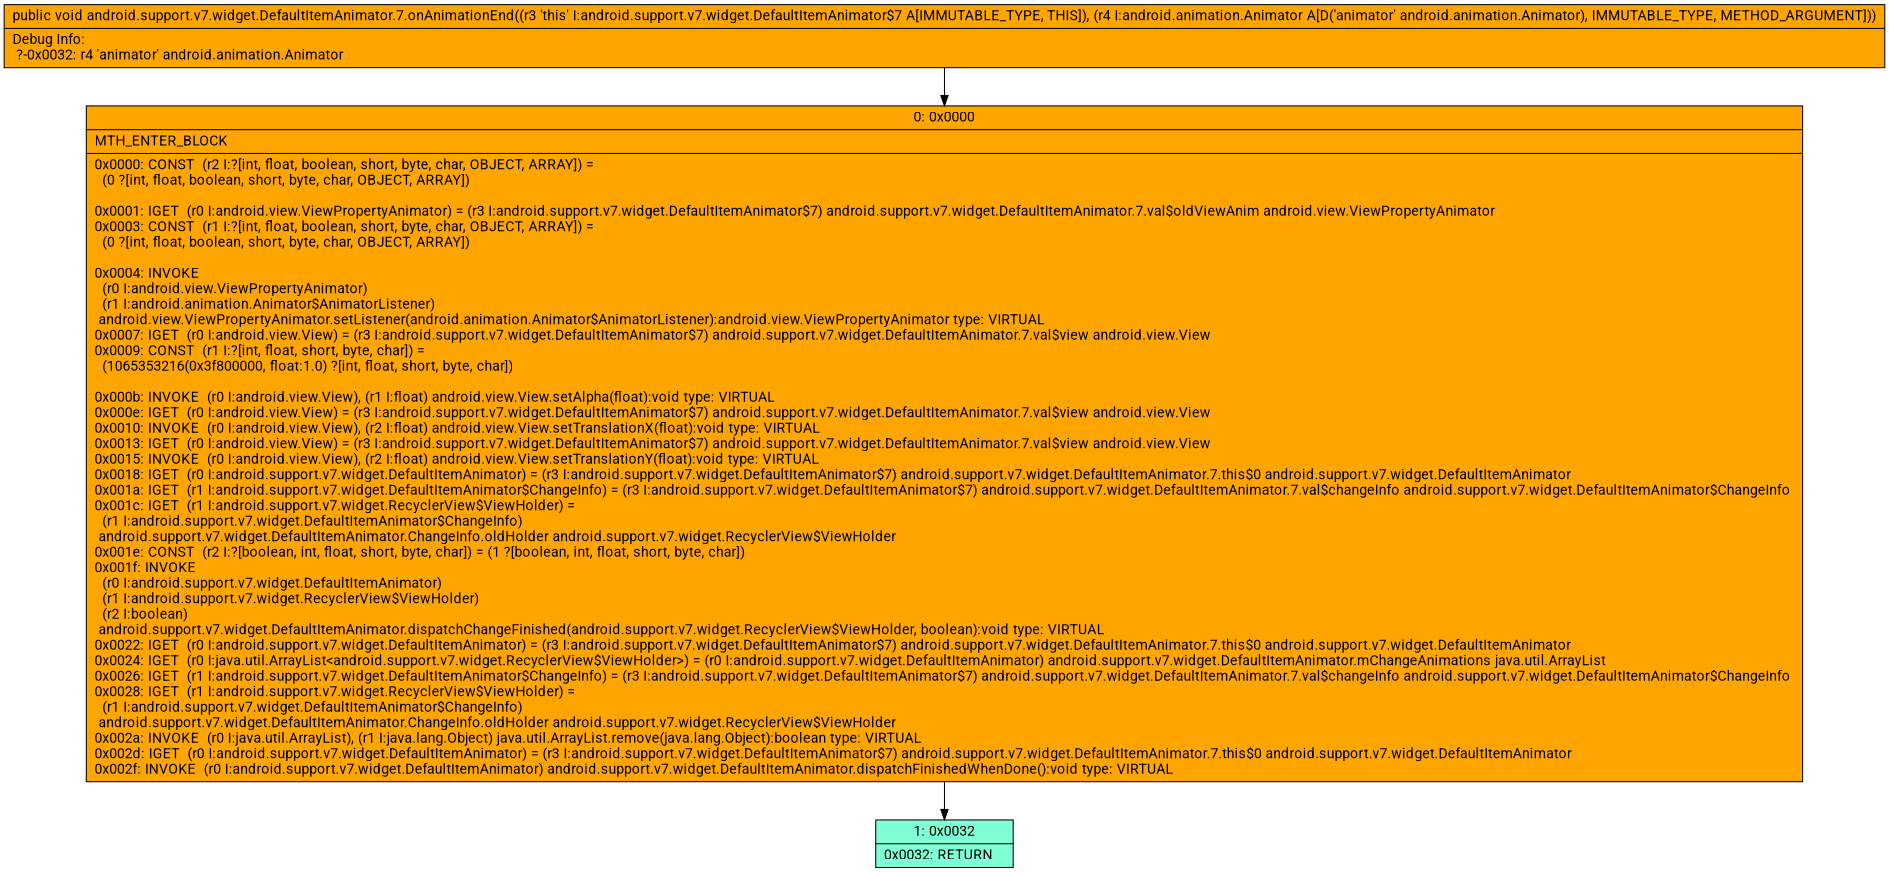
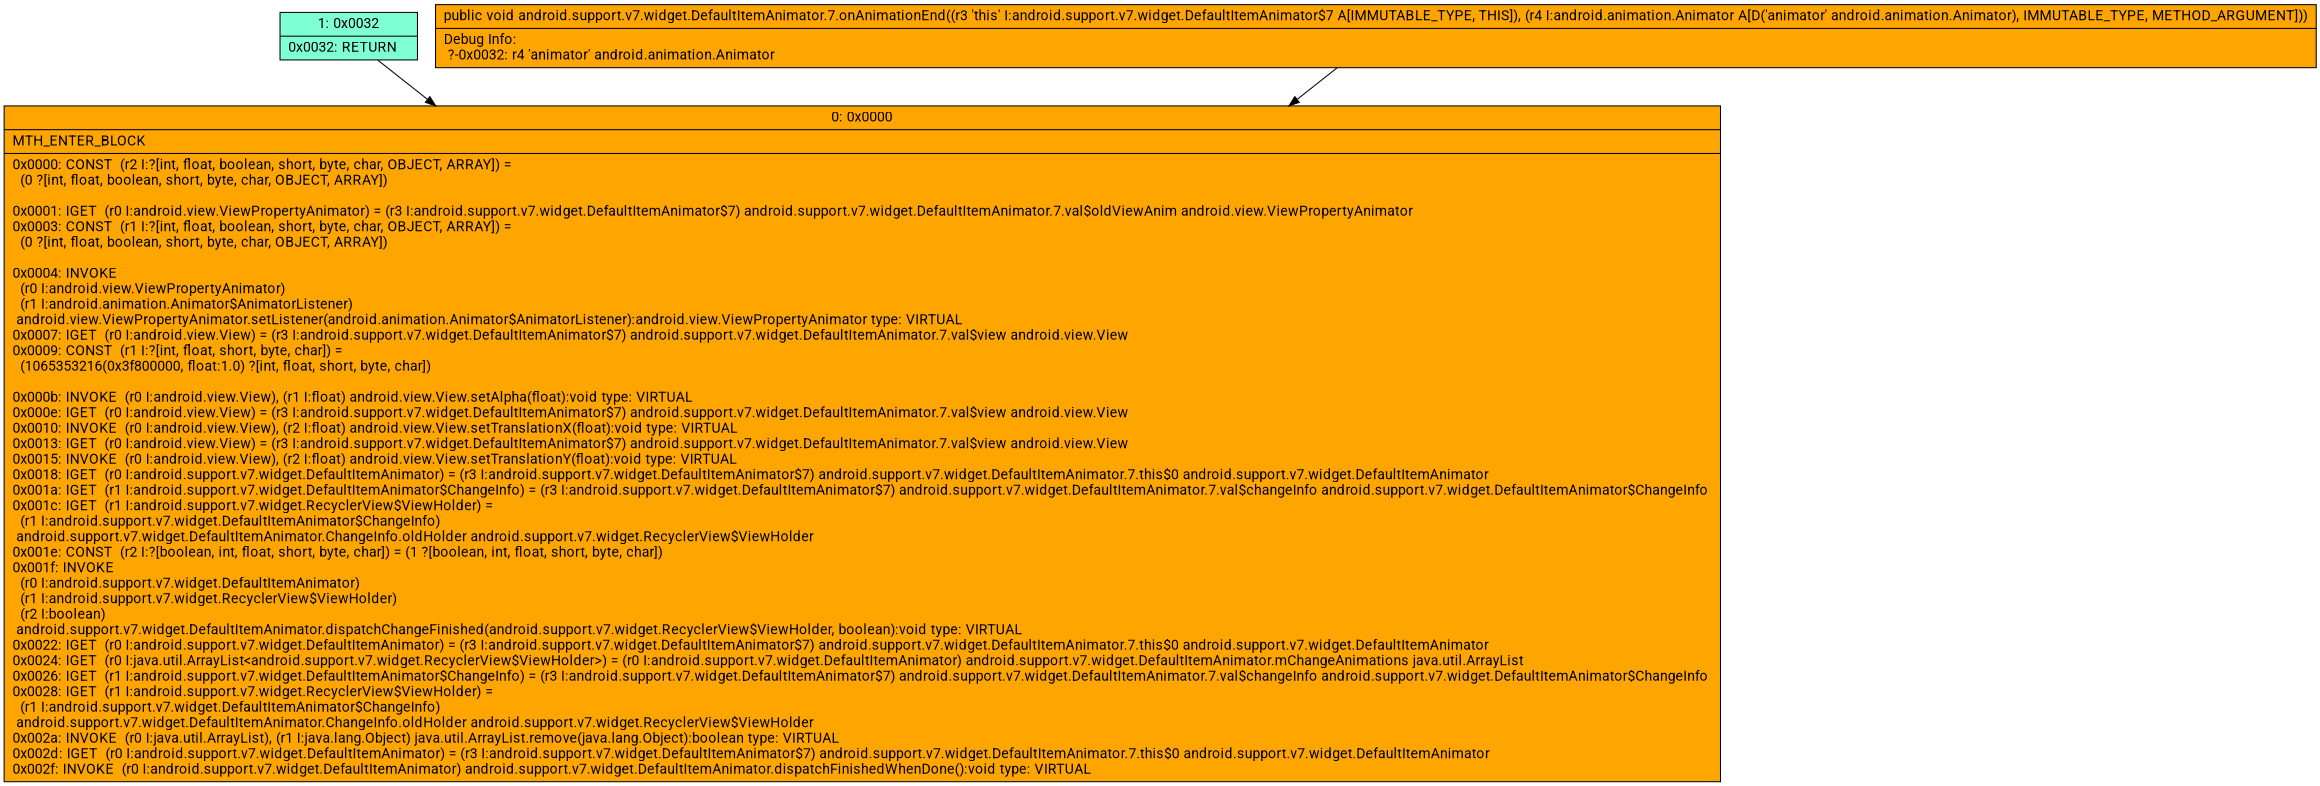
edge "0: 0x0000" -> "1: 0x0032": reversed
